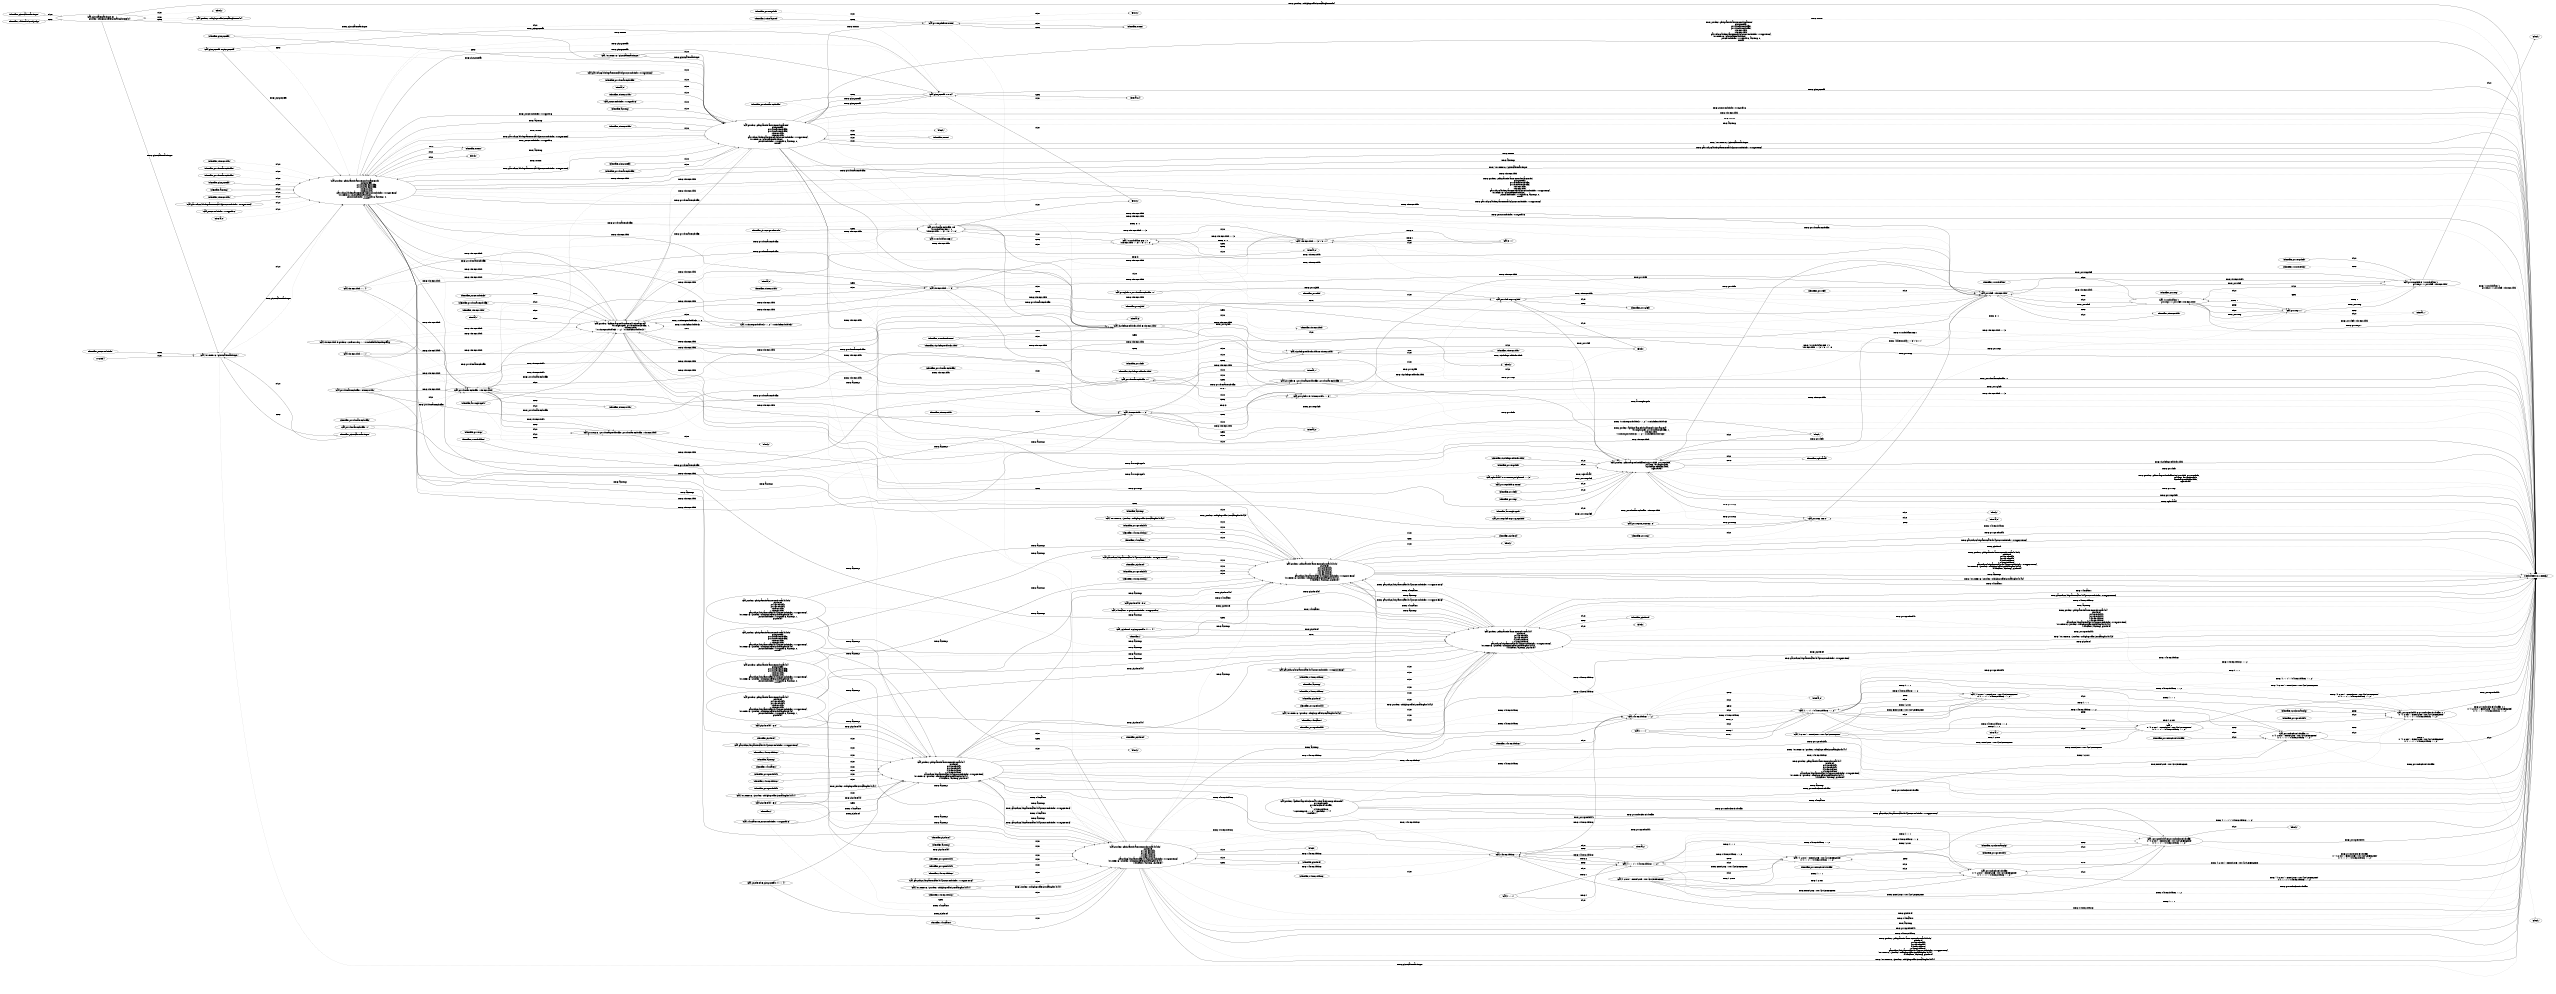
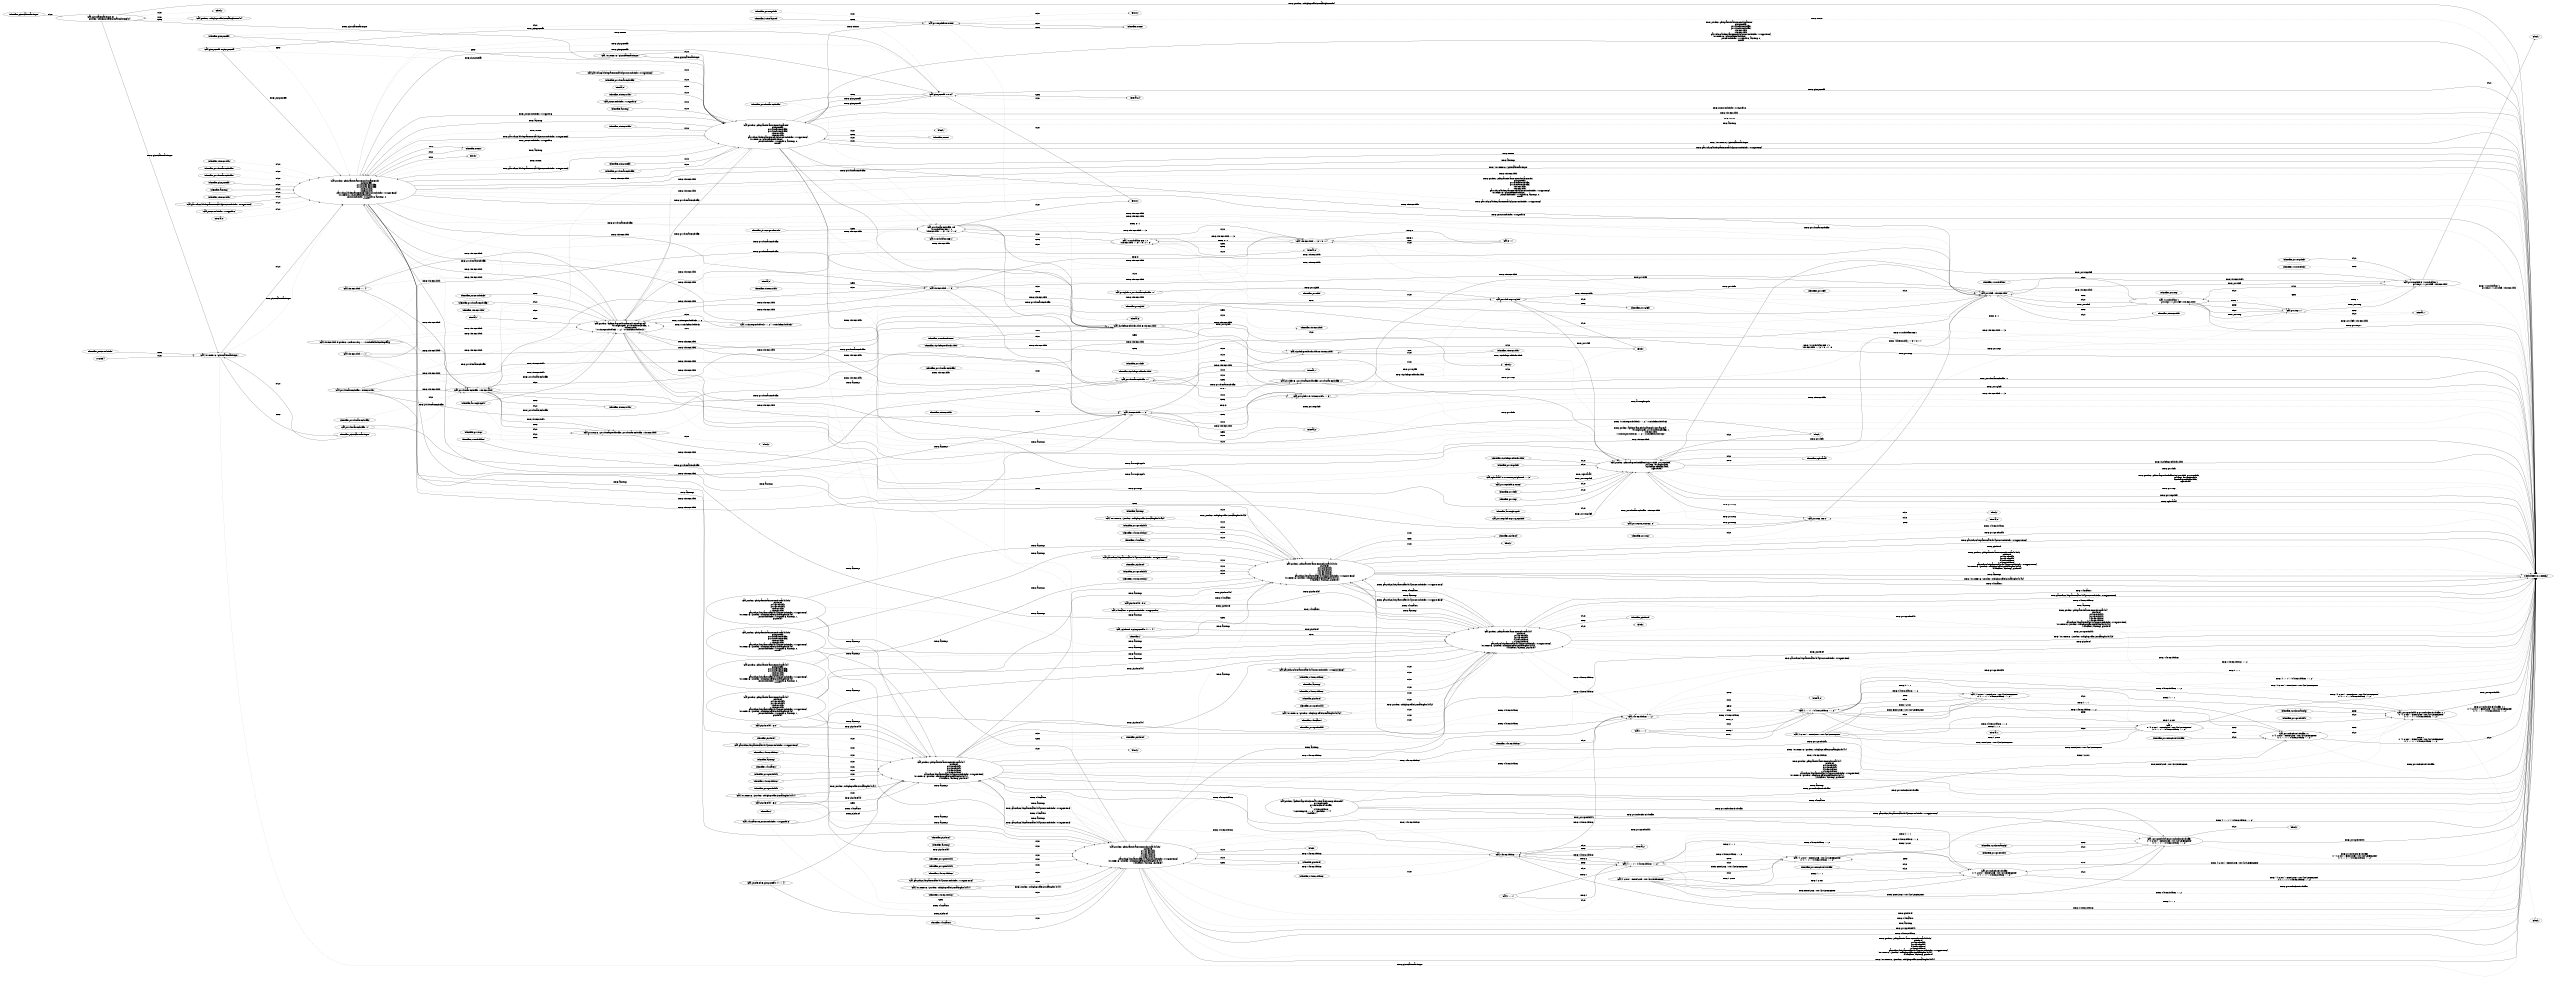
node "(Identifier,u4_luma_dc_only_cbp)": removed
